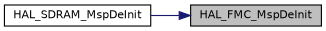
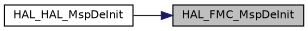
node "HAL_SDRAM_MspDeInit": label "HAL_SDRAM_MspDeInit" -> "HAL_HAL_MspDeInit"
